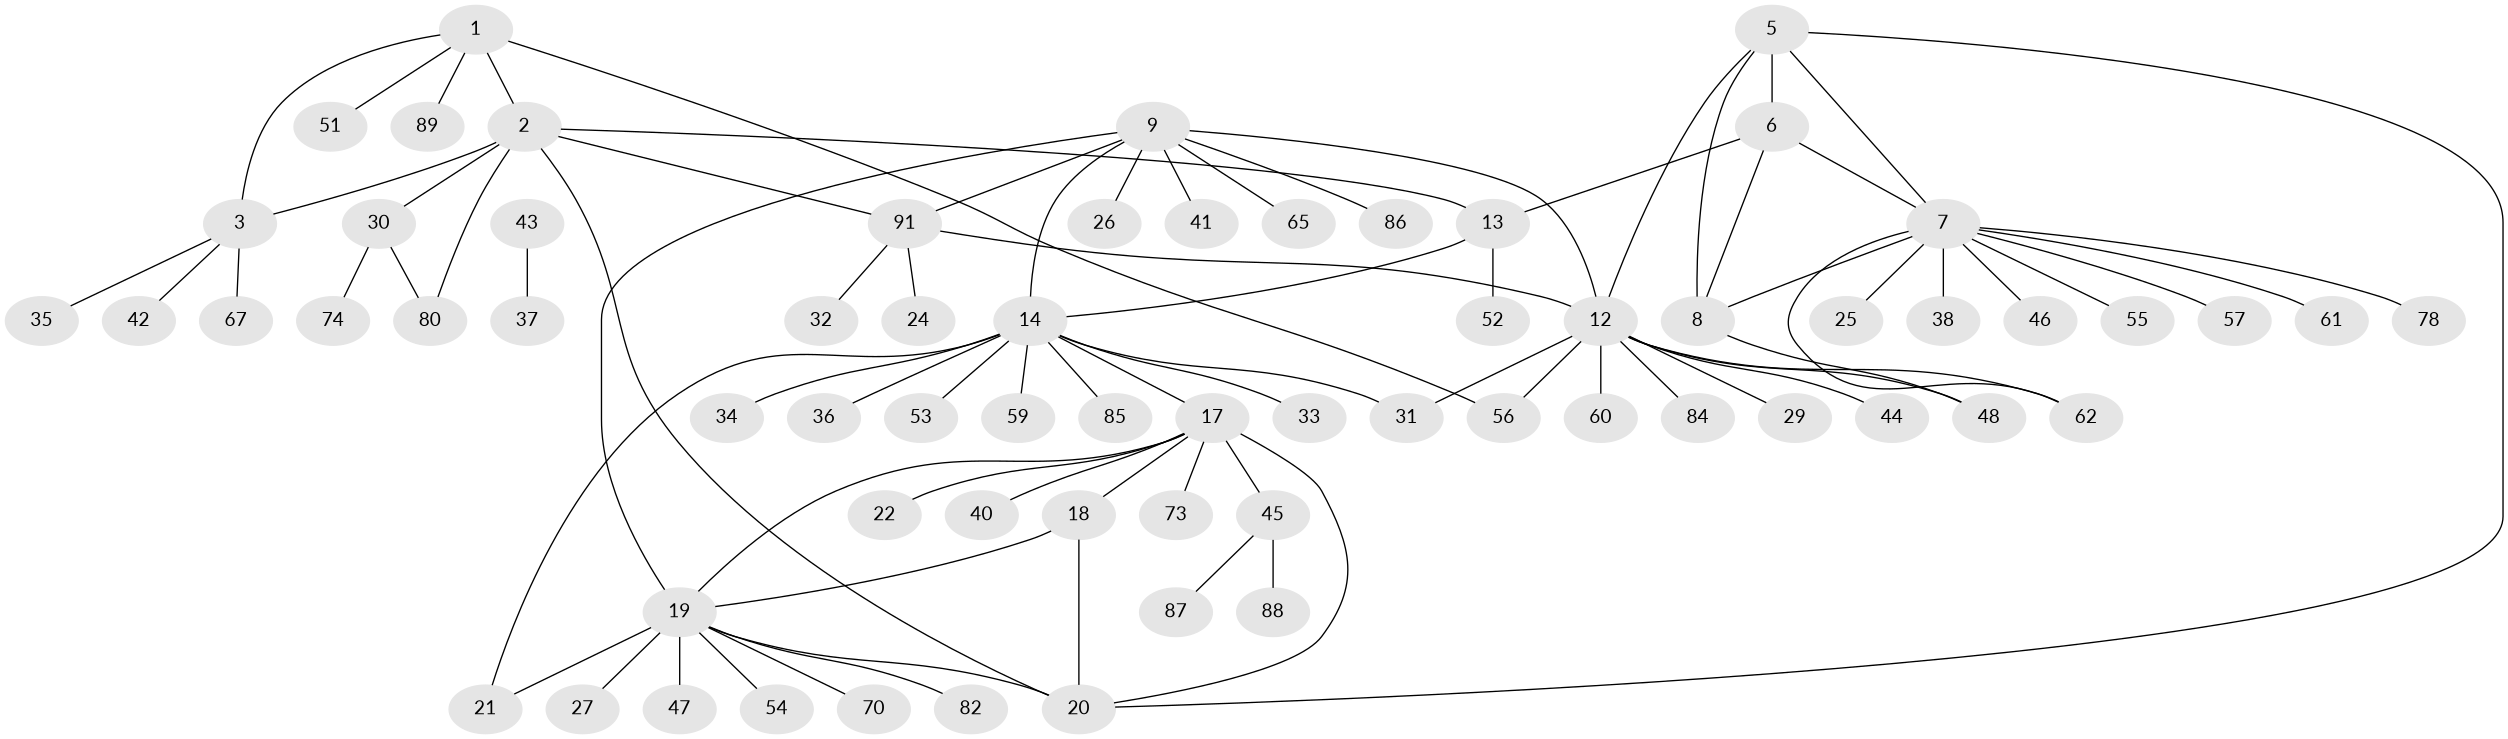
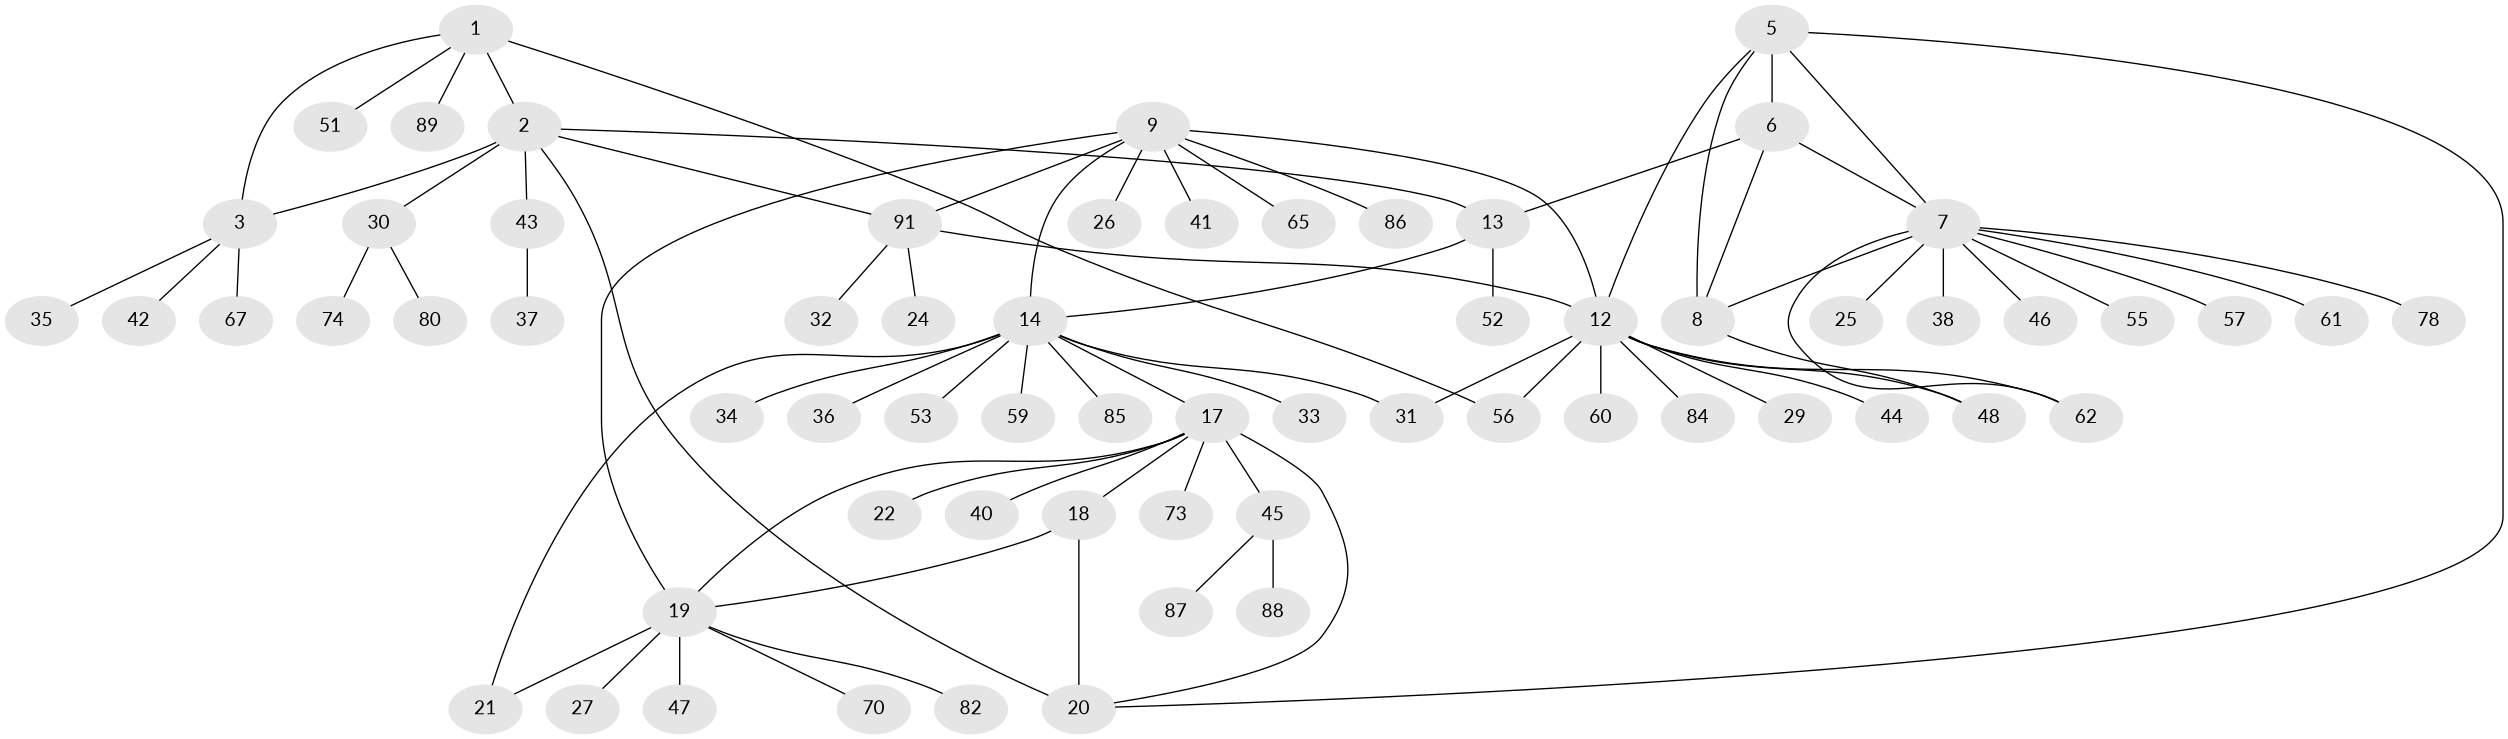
edge "2" -- "80": now "2" -- "43"
edge "19" -- "20": removed
node "54": removed
